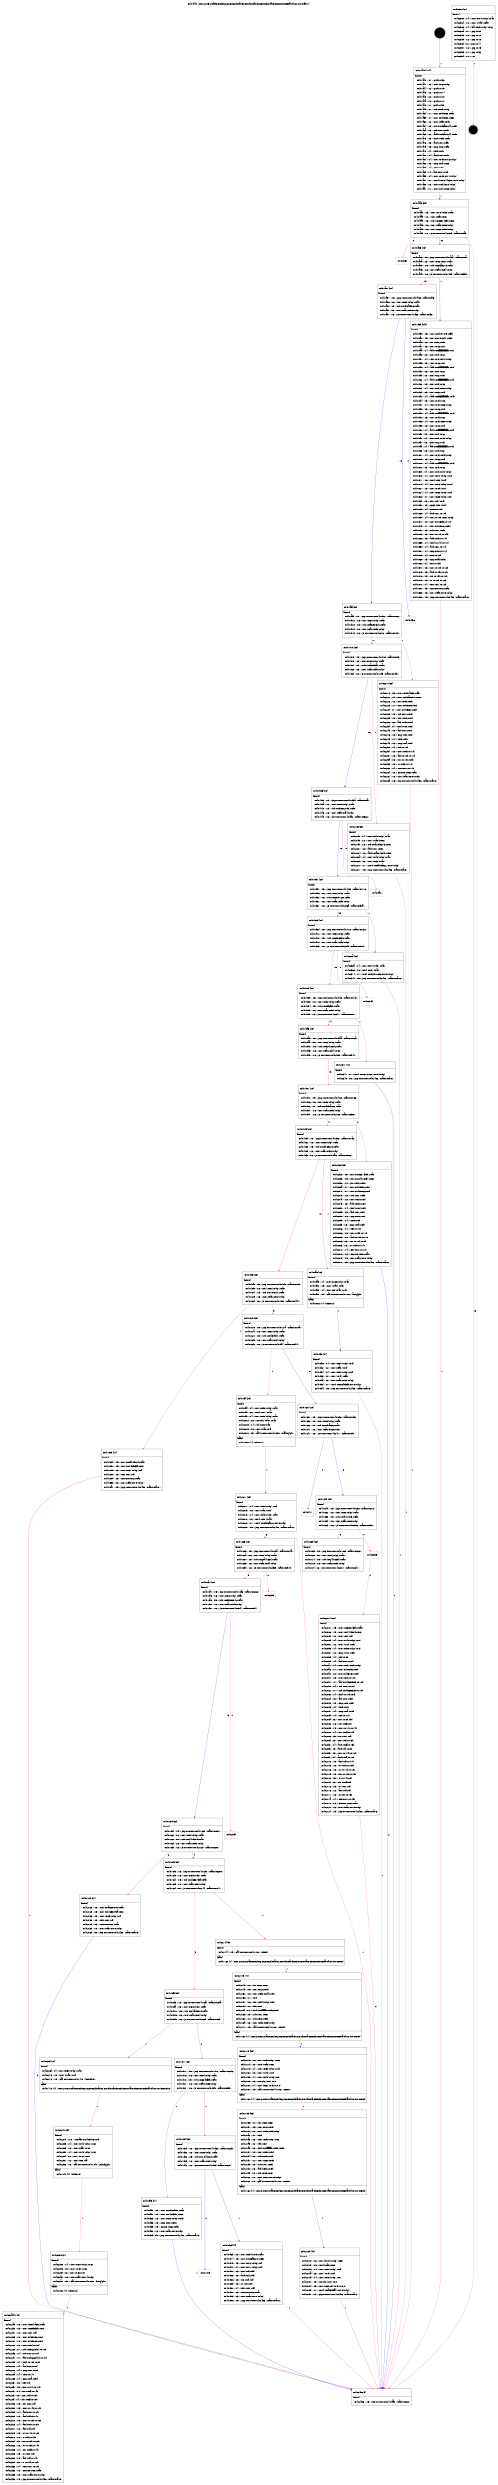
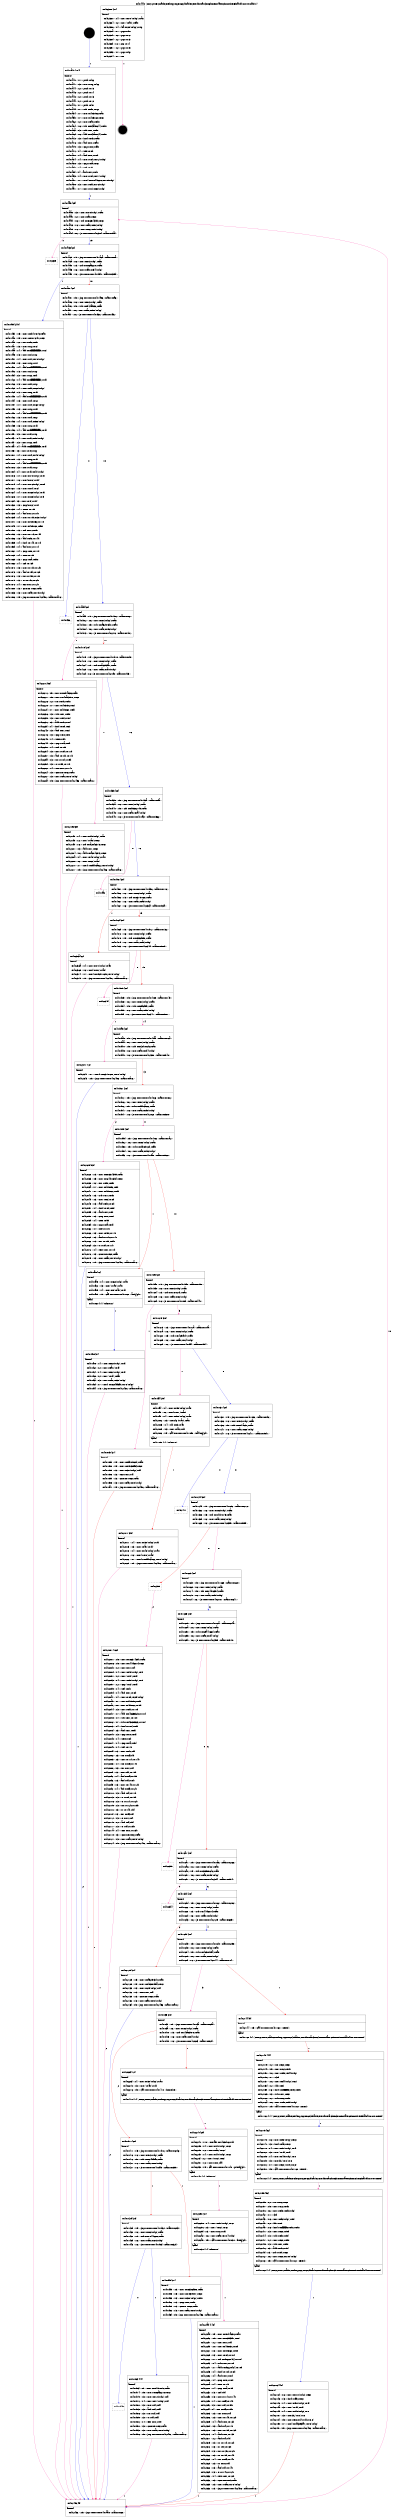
edge "0x402011 [29]" -> "0x401c85 [28]": now "0x401c69 [28]" -> "0x401c85 [28]"
edge "0x4022ad [148]" -> "0x402456 [5]": added, label "1"
